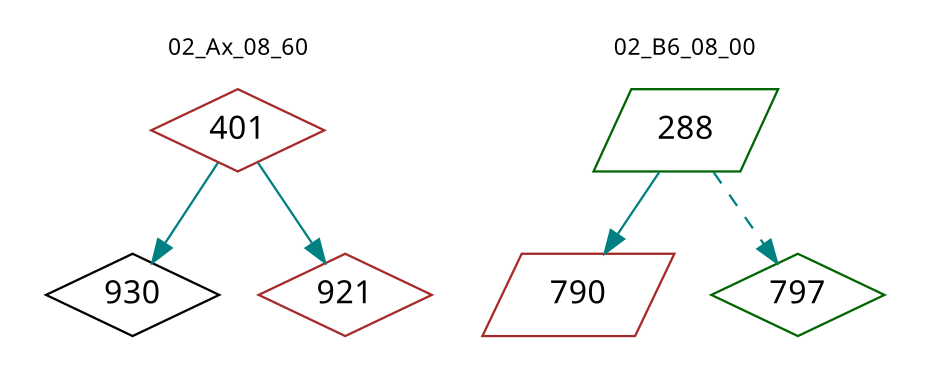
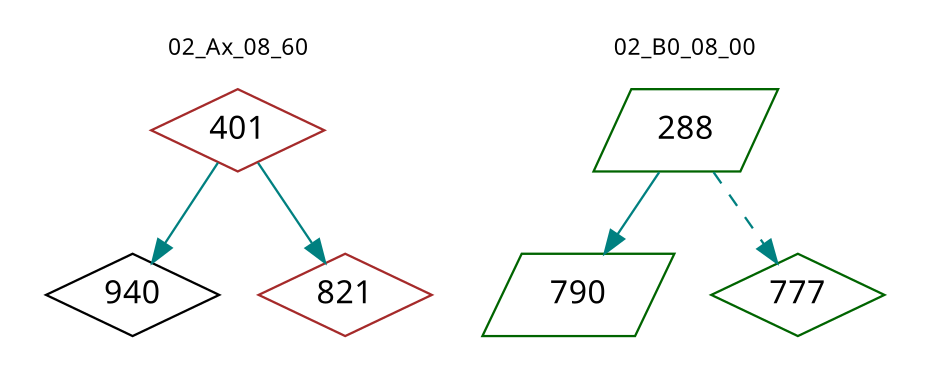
cluster "02_B6_08_00": label "02_B6_08_00" -> "02_B0_08_00"
node "930": label "930" -> "940"
node "921": label "921" -> "821"
node "790": color brown -> darkgreen
node "797": label "797" -> "777"
